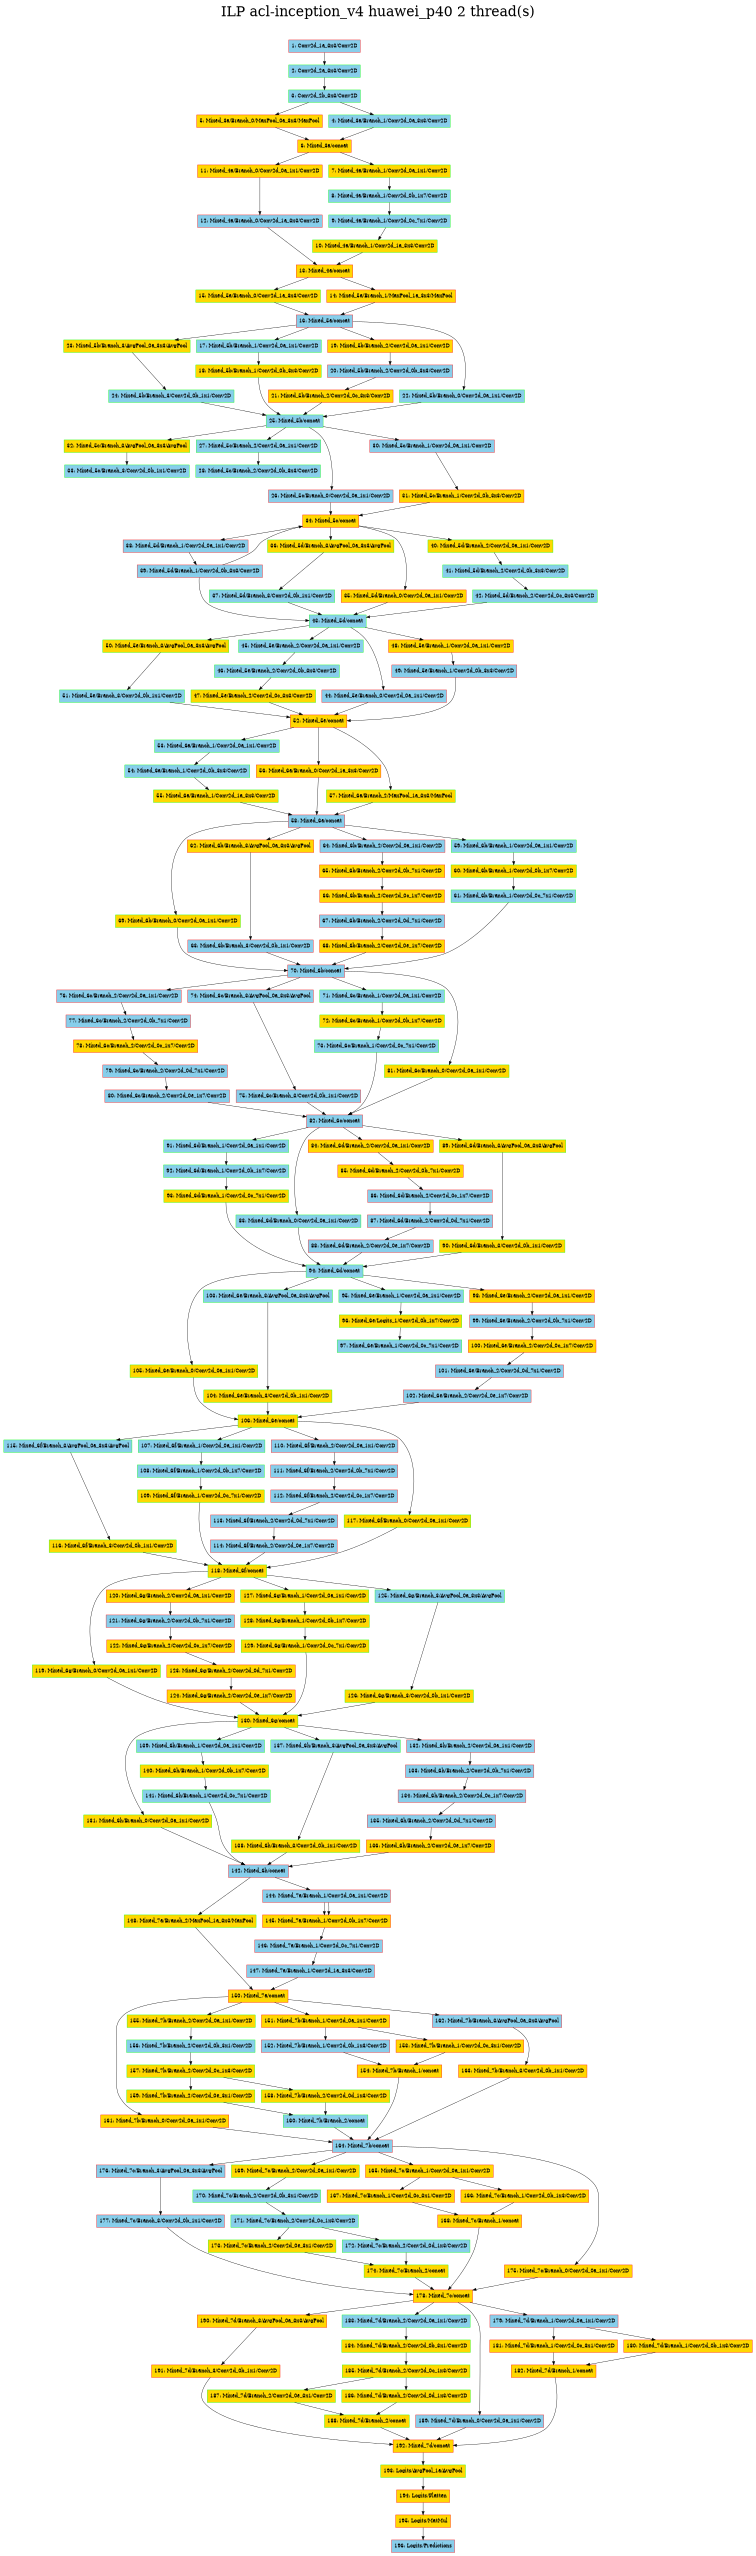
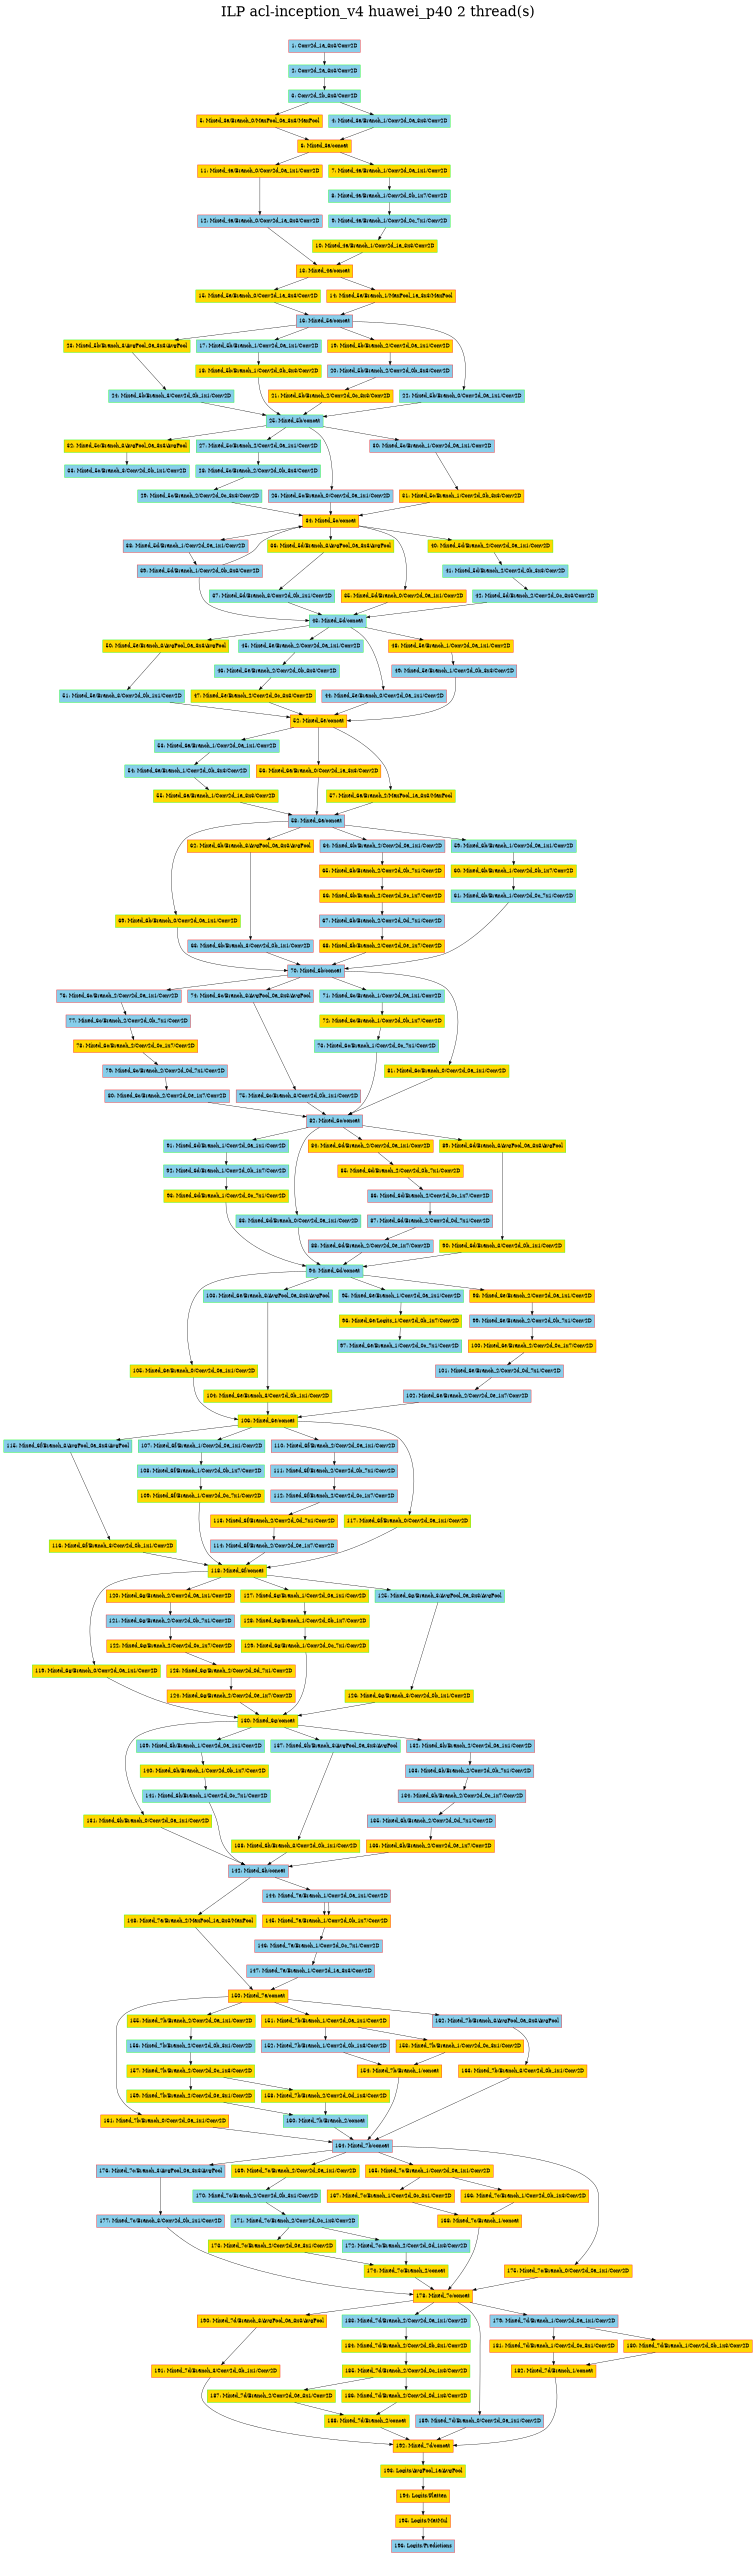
node "29: Mixed_5c/Branch_2/Conv2d_0c_3x3/Conv2D": added
node "113: Mixed_6f/Branch_2/Conv2d_0d_7x1/Conv2D": fillcolor skyblue -> gold
